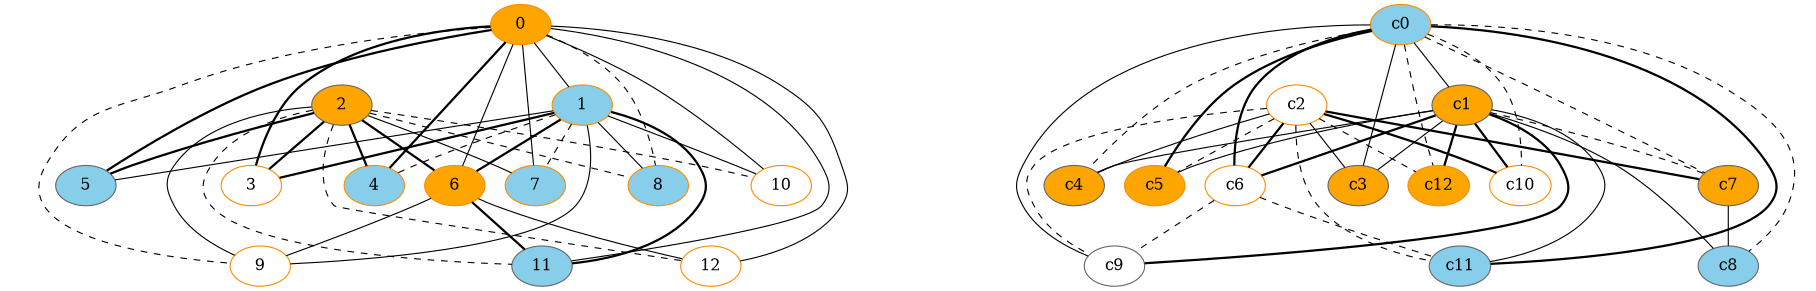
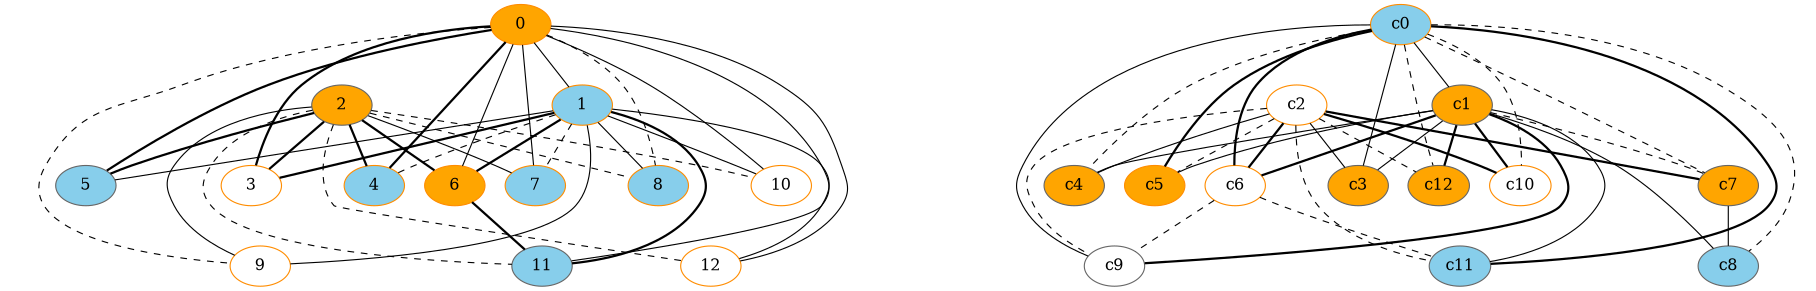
node "c12": color darkorange -> gray40
edge "6" -- "9": removed
edge "6" -- "12": now "1" -- "12"
